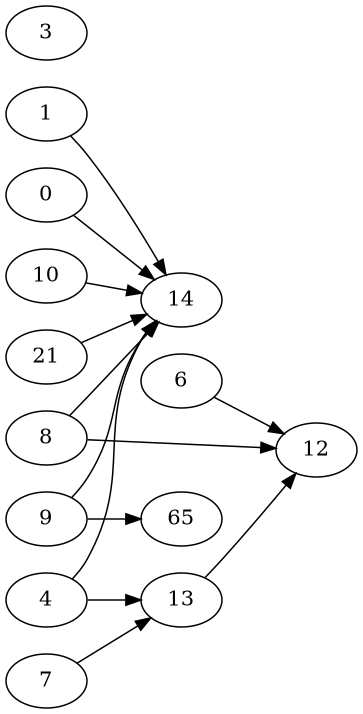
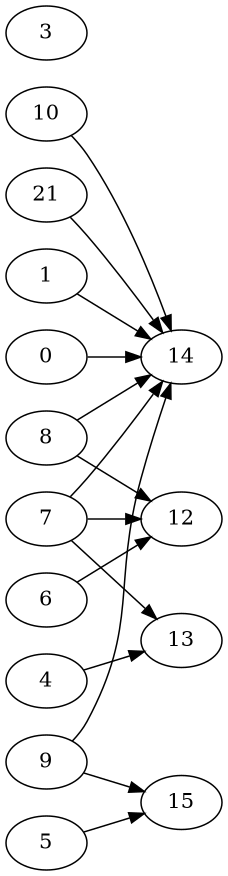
edge "4" -> "14": now "7" -> "14"
node "65": label "65" -> "15"
edge "13" -> "12": now "7" -> "12"
node "5": added
